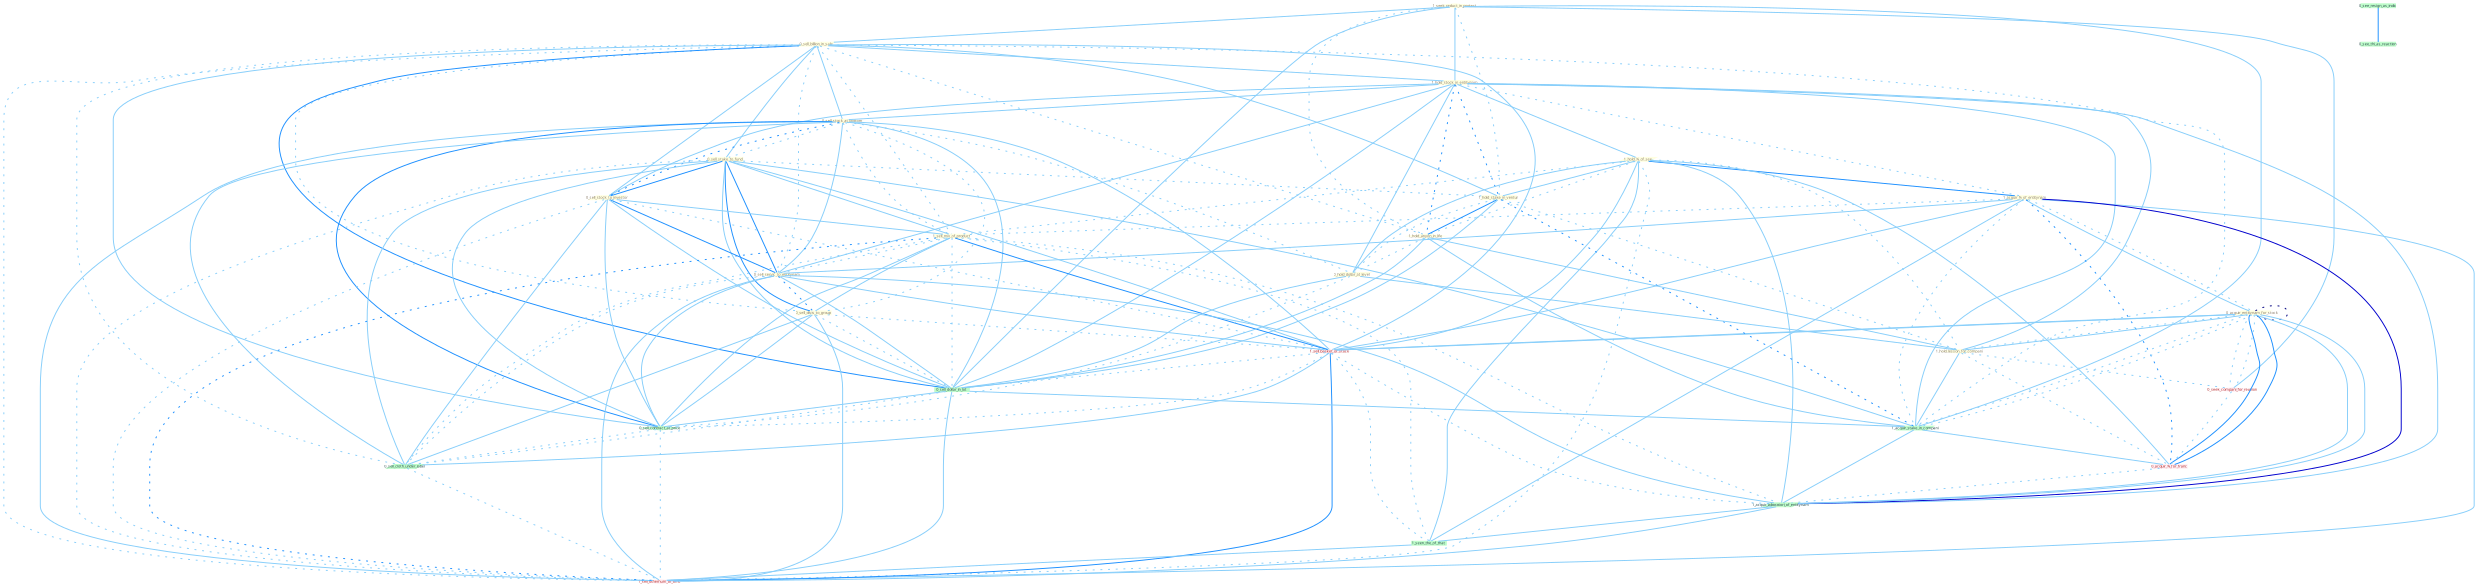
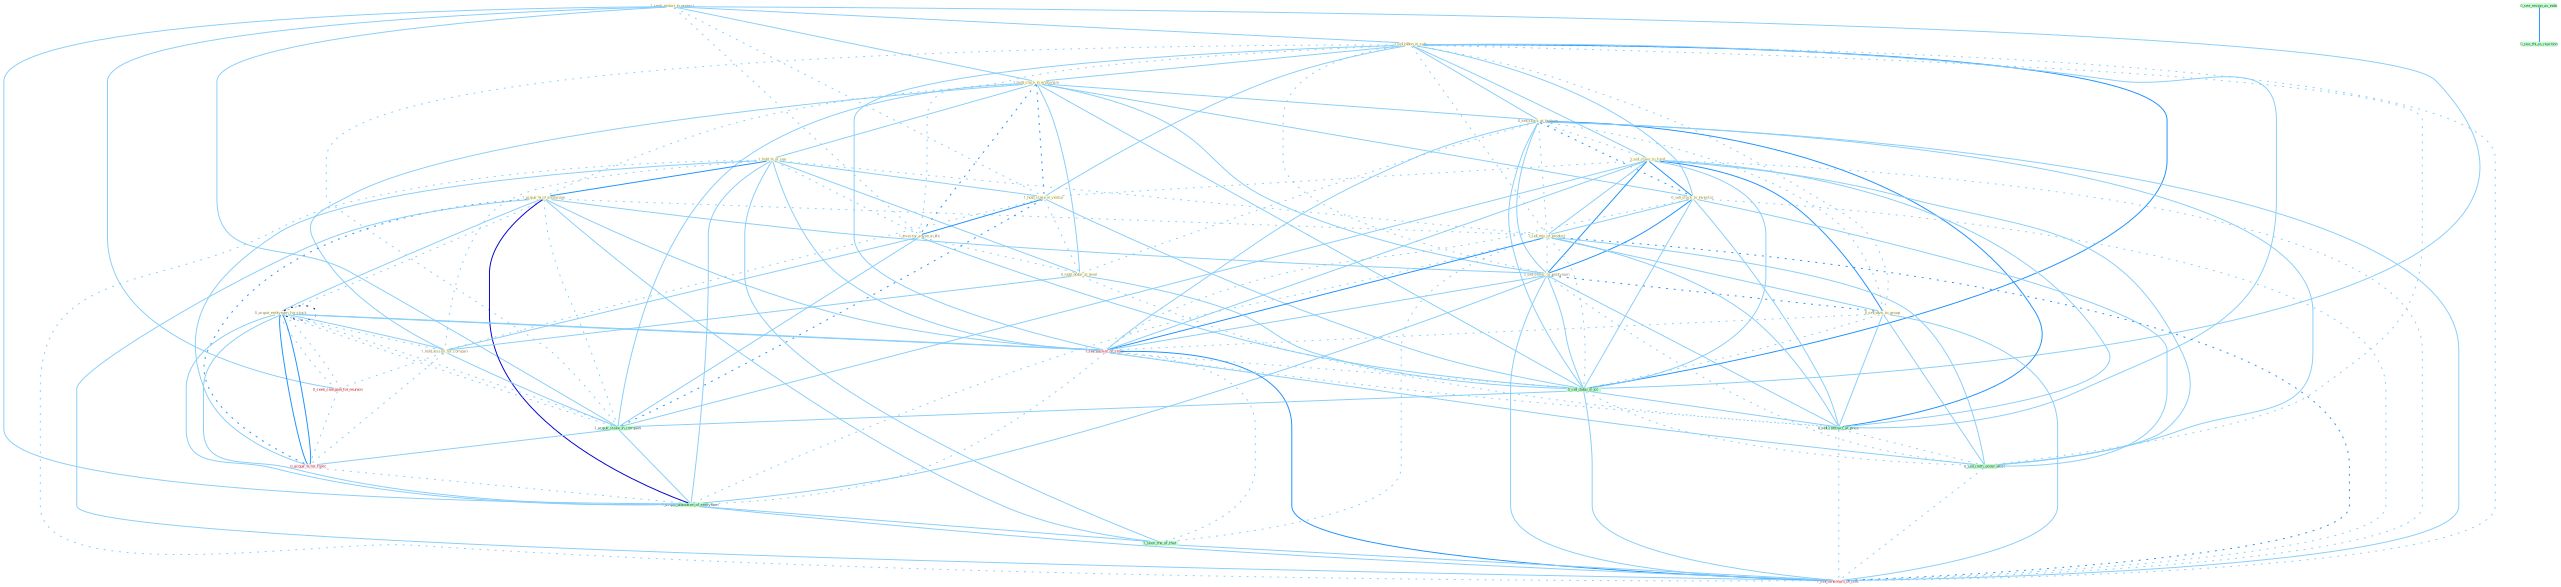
edge "1_hold_stock_in_entitynam" -- "1_acquir_laboratori_of_entitynam": now "1_seek_reduct_in_protect" -- "1_acquir_laboratori_of_entitynam"
node "1_hold_anyon_in_life": label "1_hold_anyon_in_life" -> "1_investor_anyon_in_life"
edge "1_sell_mix_of_product" -- "0_sell_cloth_under_label": style dotted -> solid
